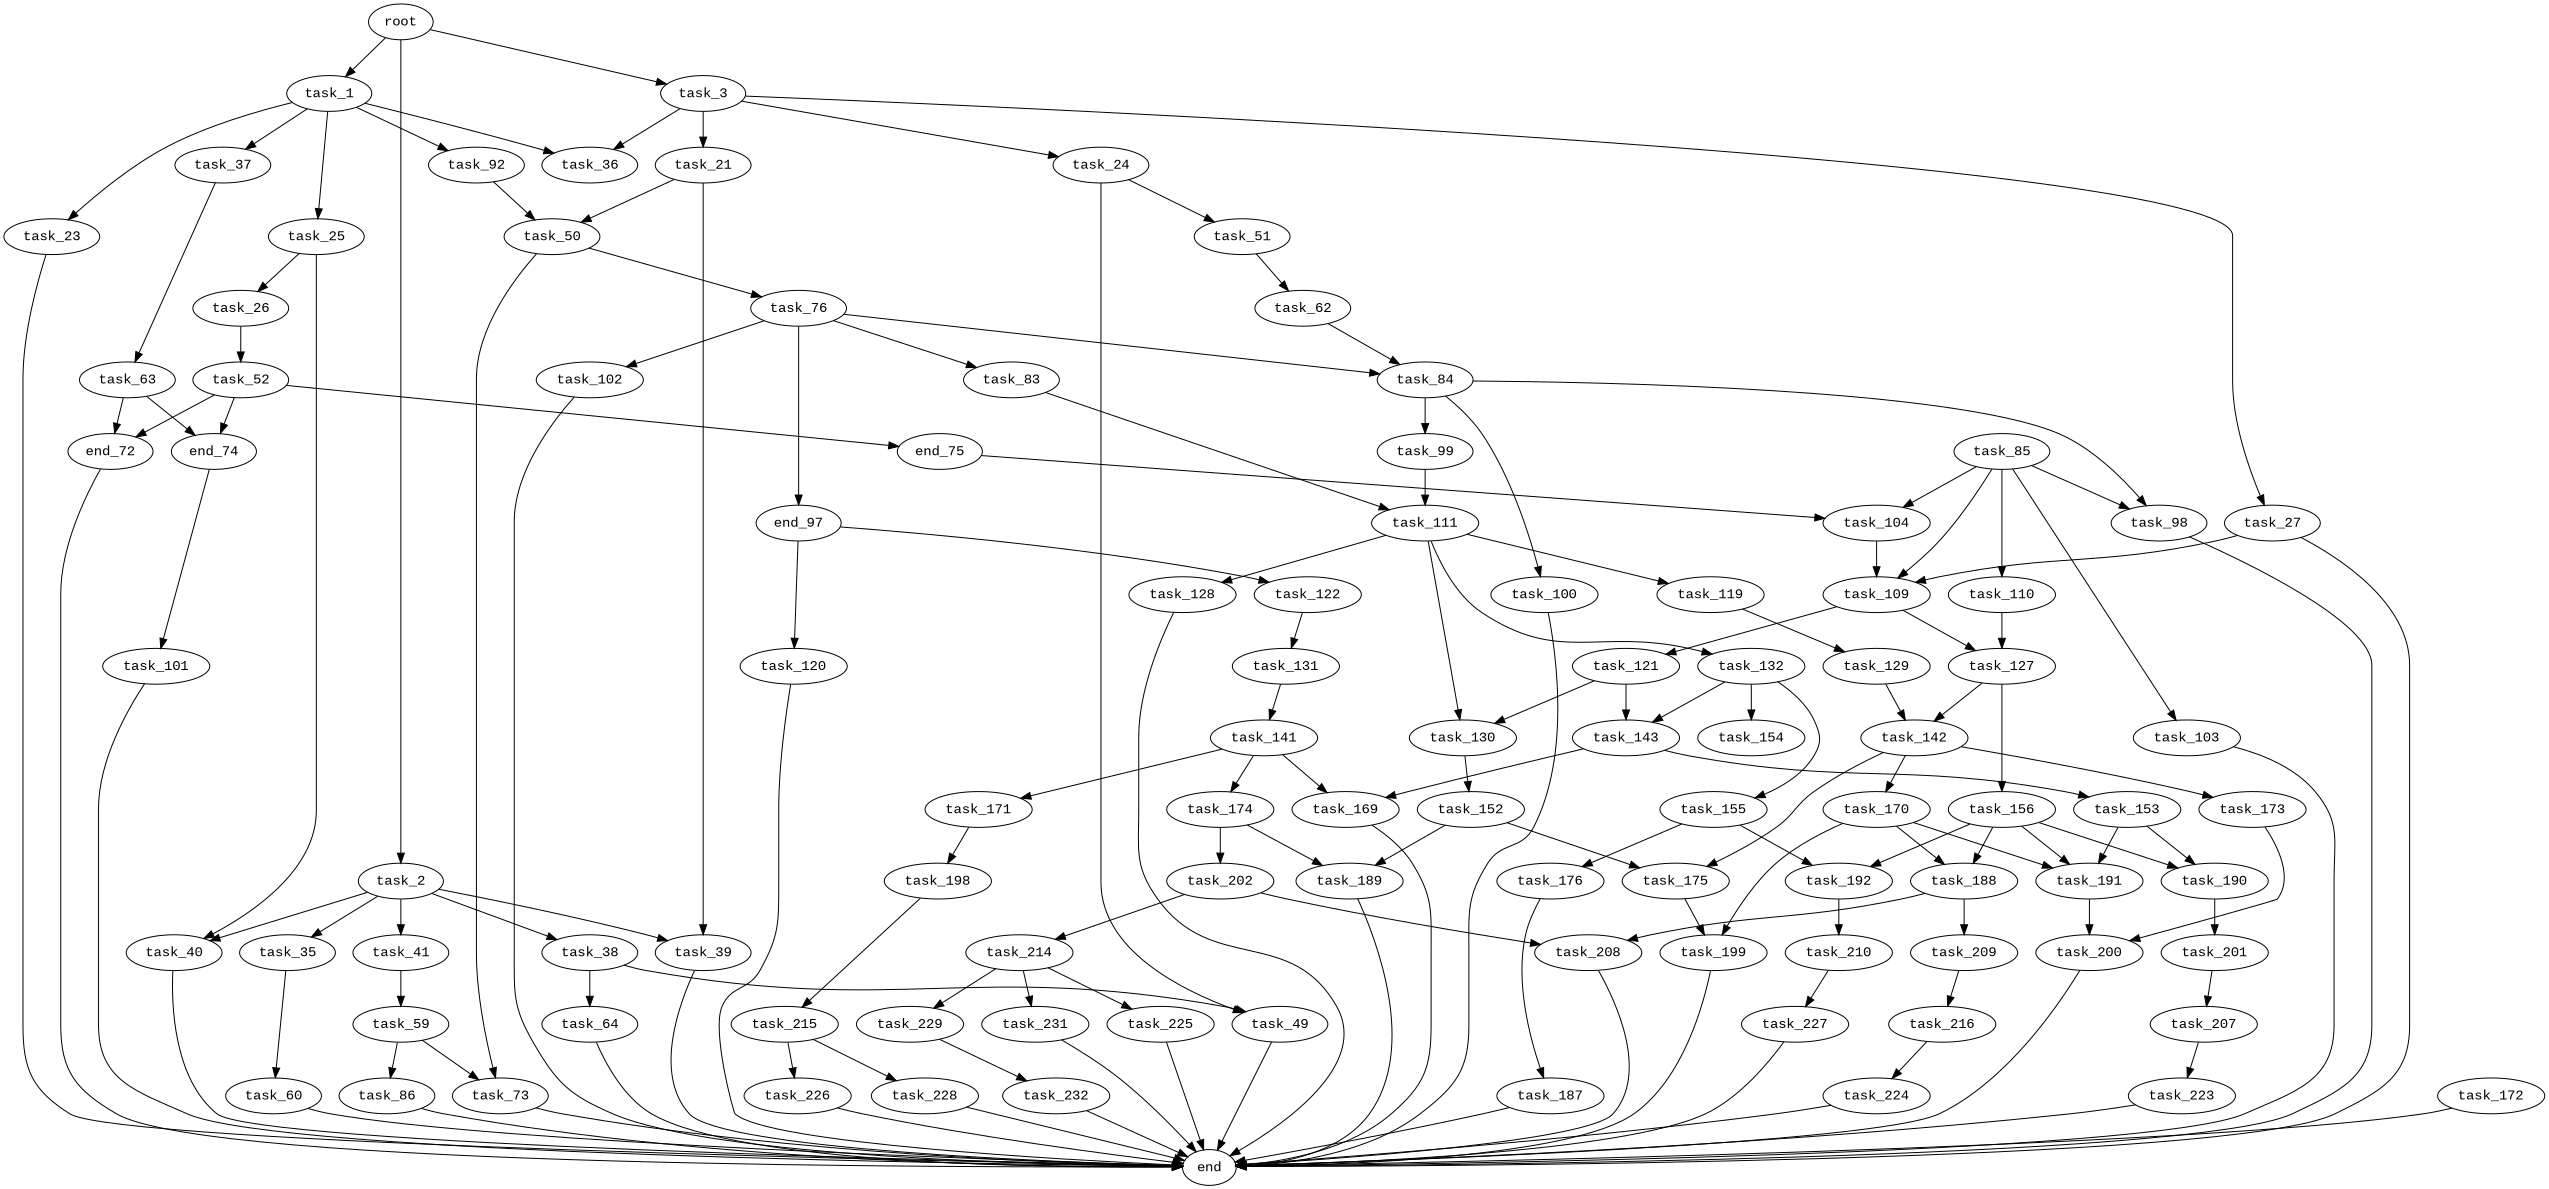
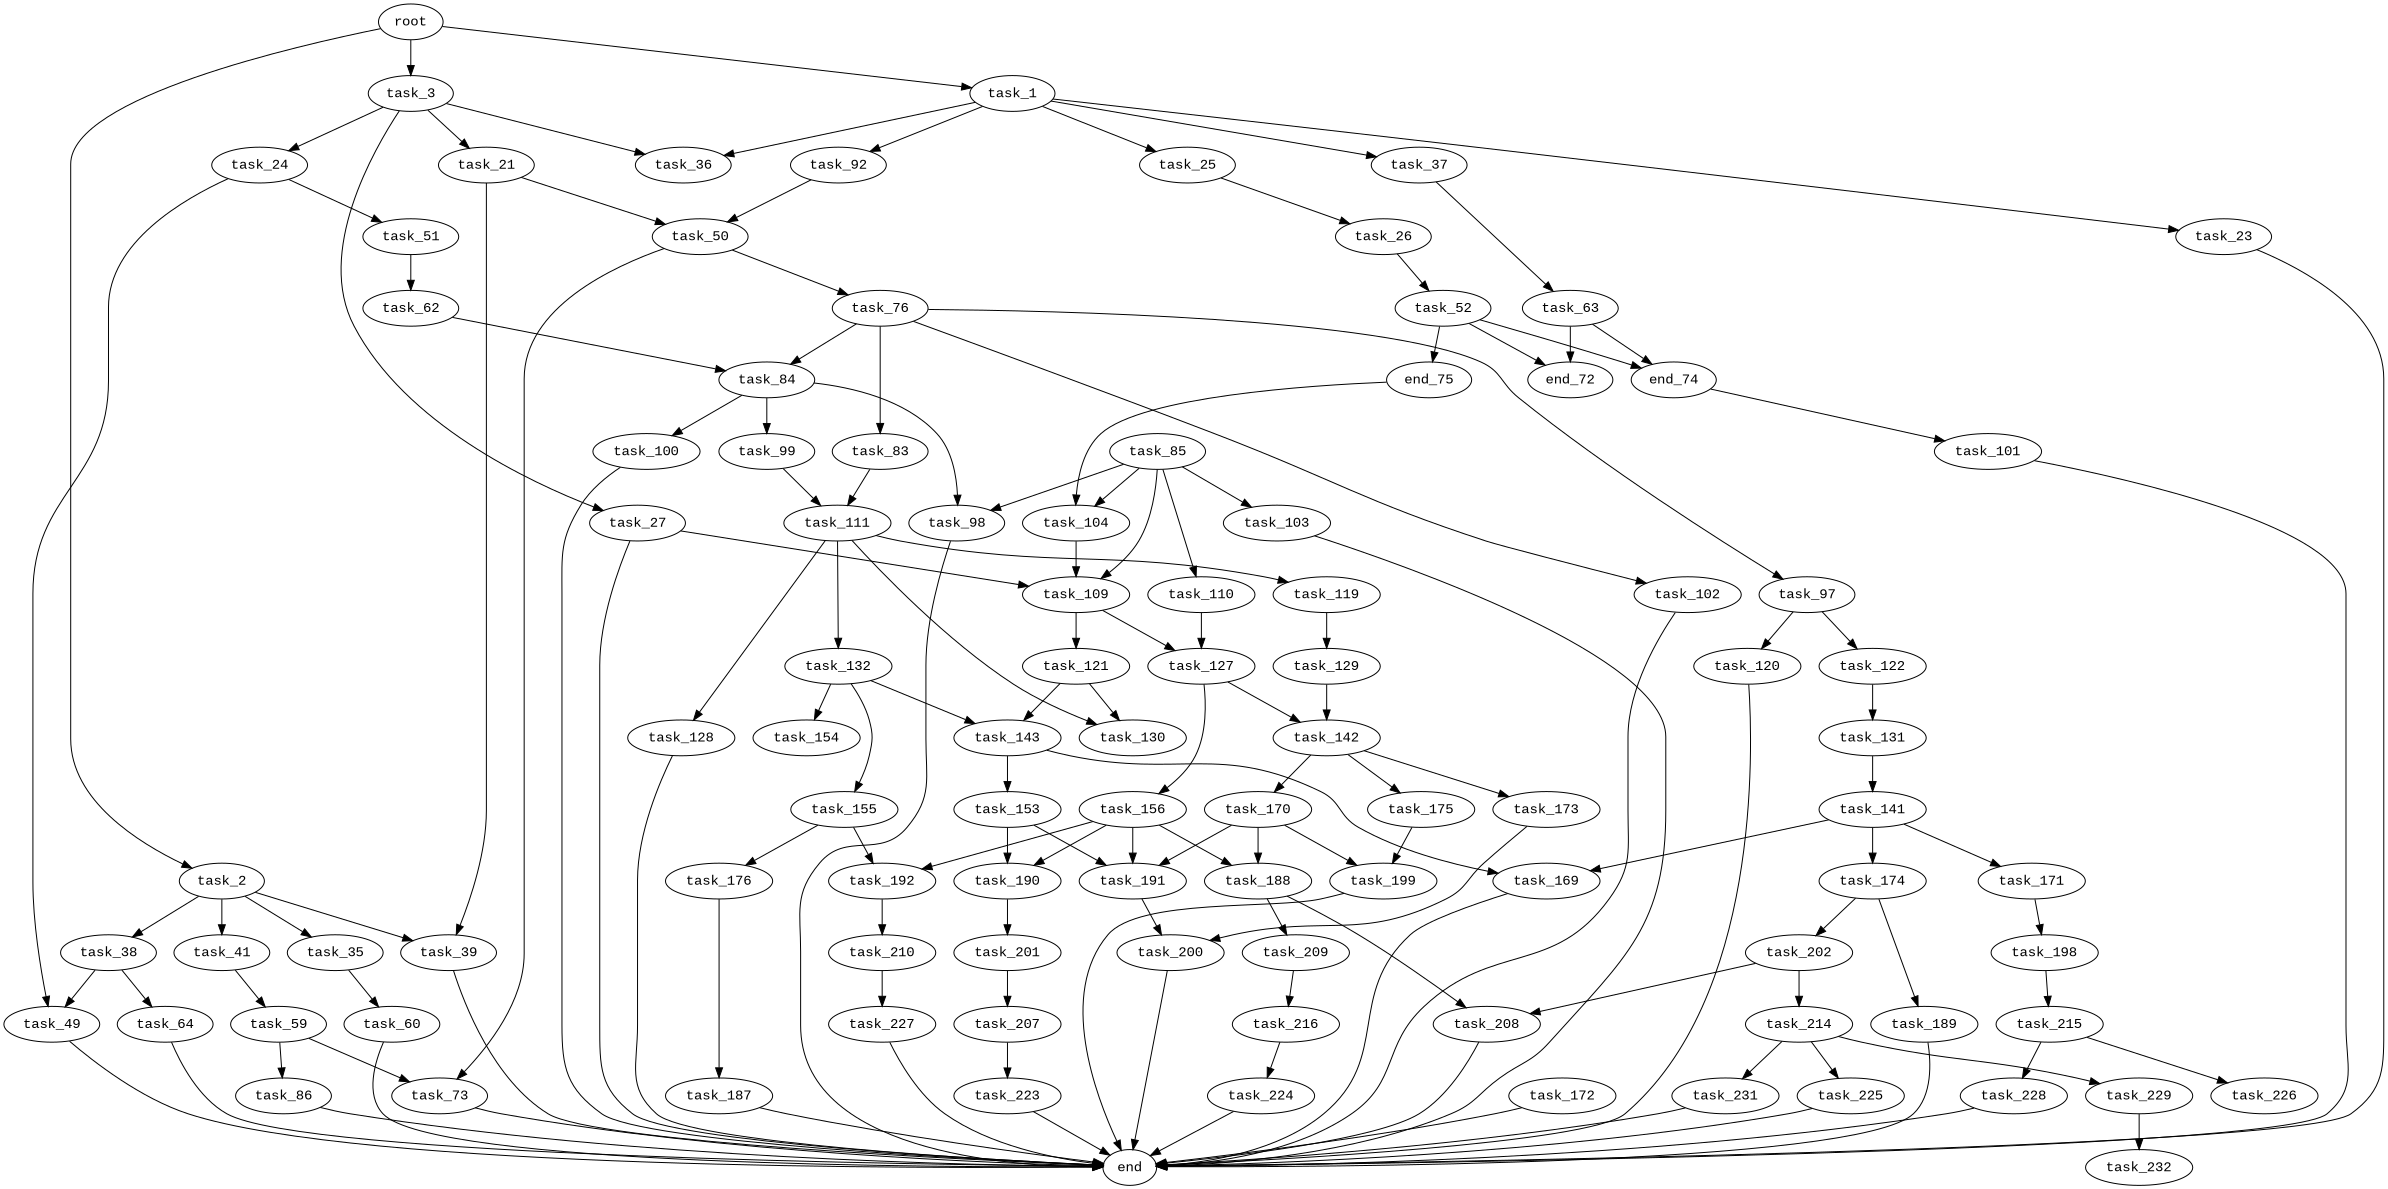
node "end_97": label "end_97" -> "task_97"
node "task_152": removed
node "task_40": removed
edge "task_232" -> "end": removed
edge "task_226" -> "end": removed
edge "end_72" -> "end": removed
